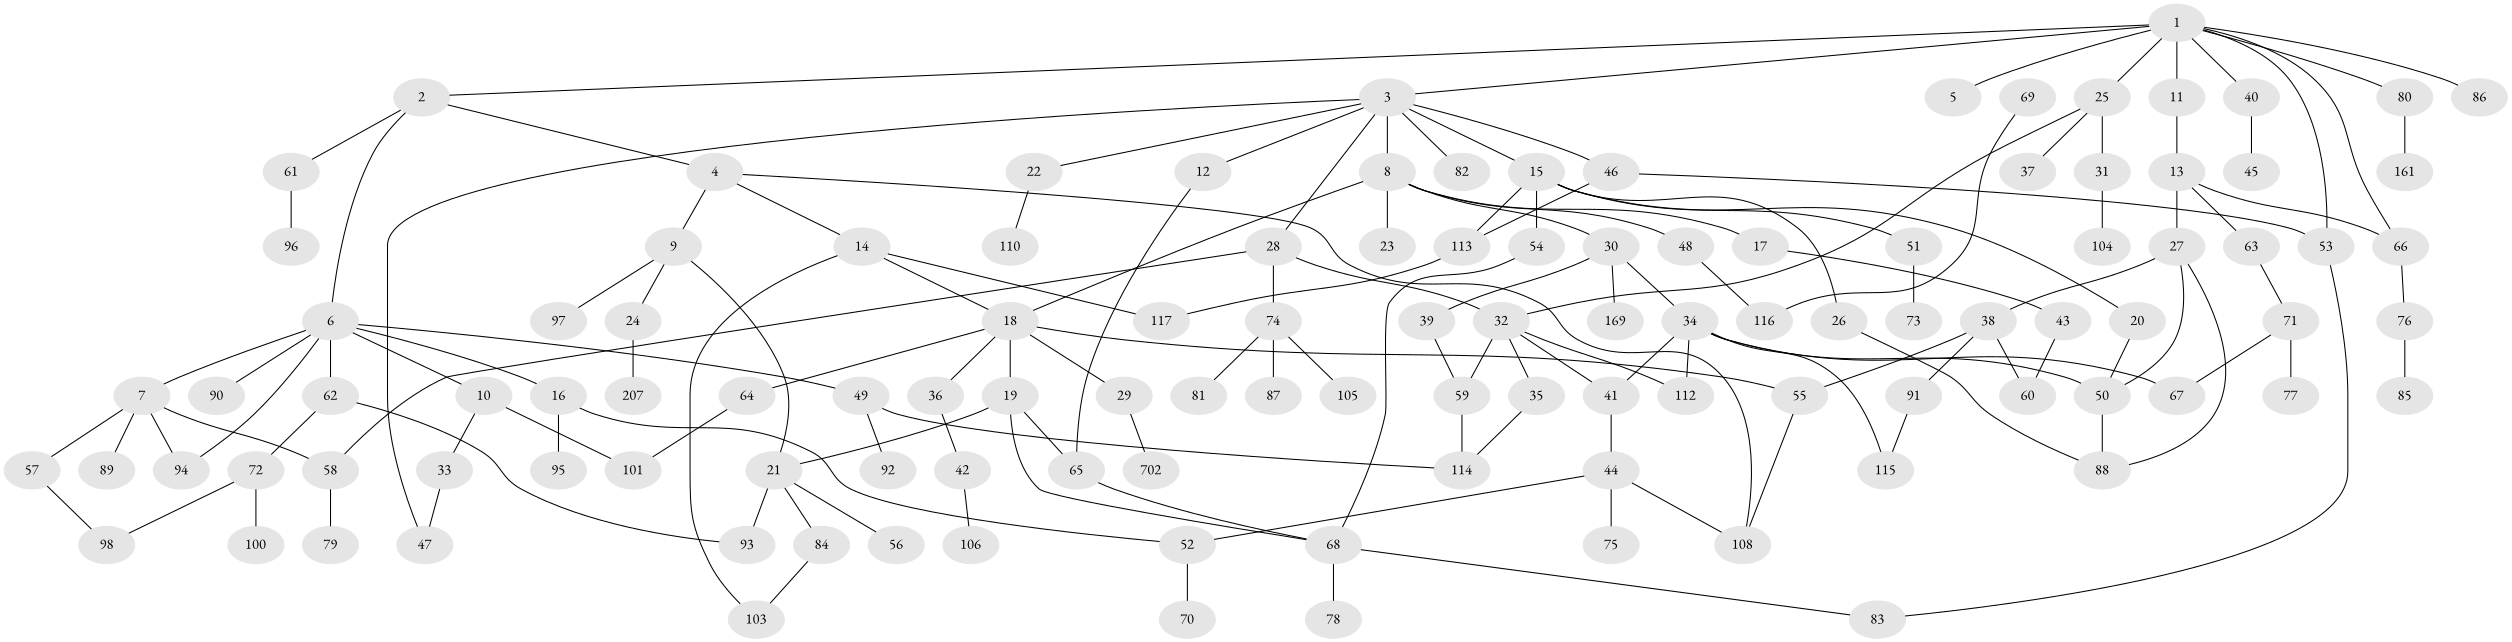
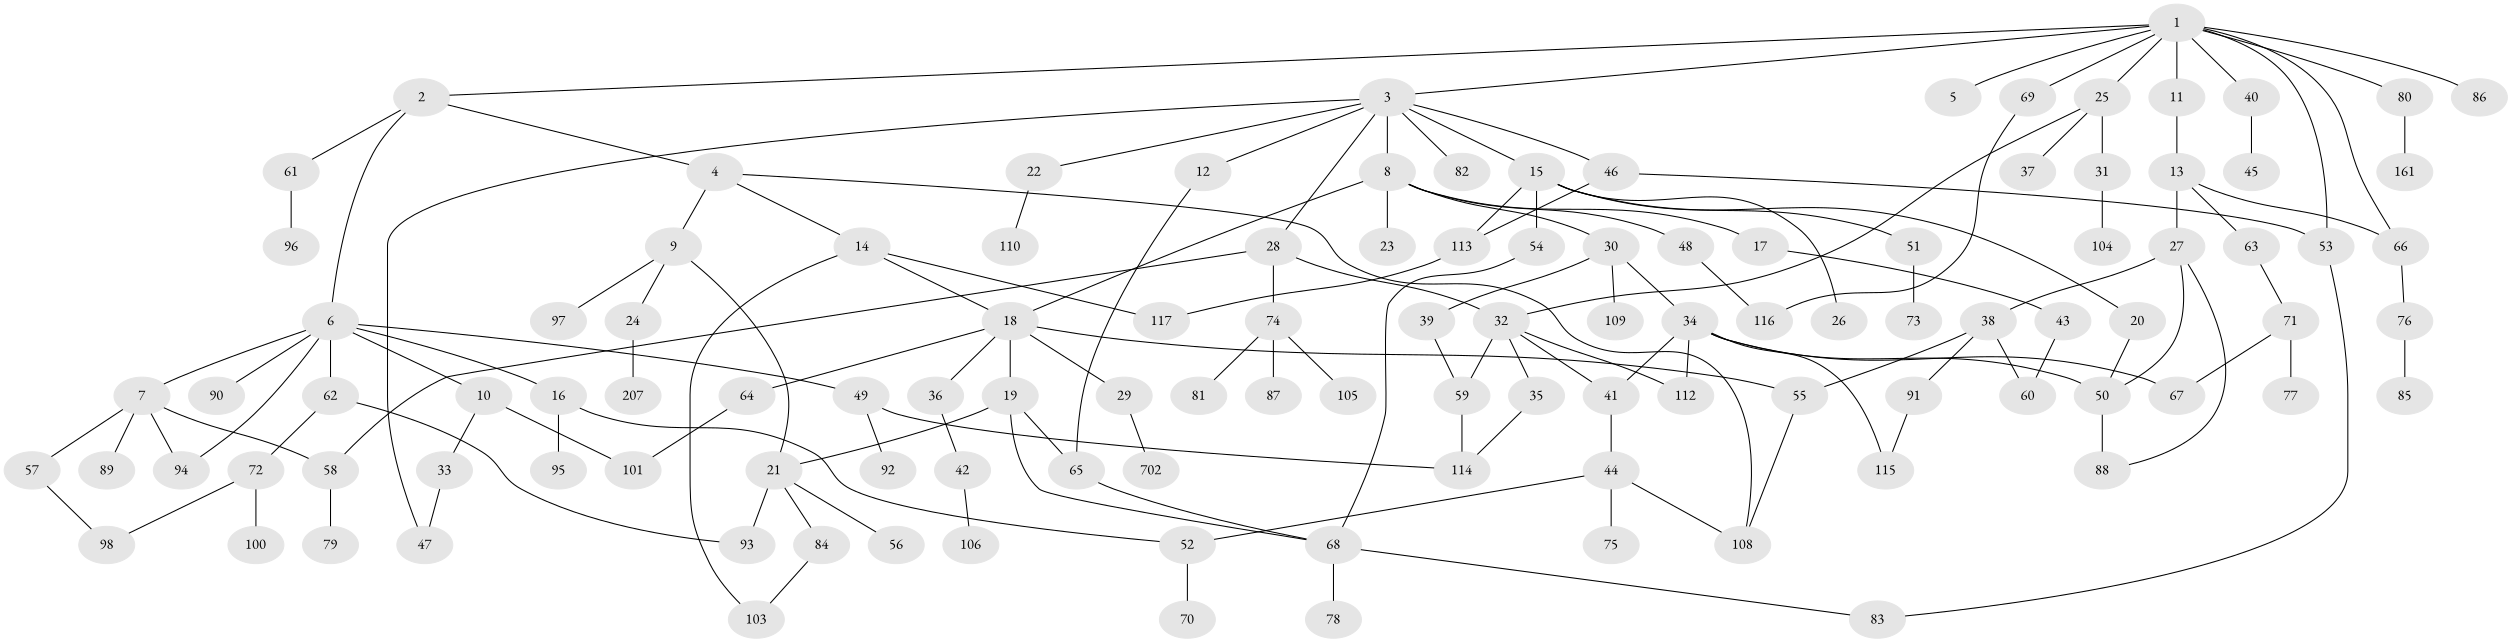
edge "1" -- "69": added
node "169": label "169" -> "109"
edge "26" -- "88": removed
